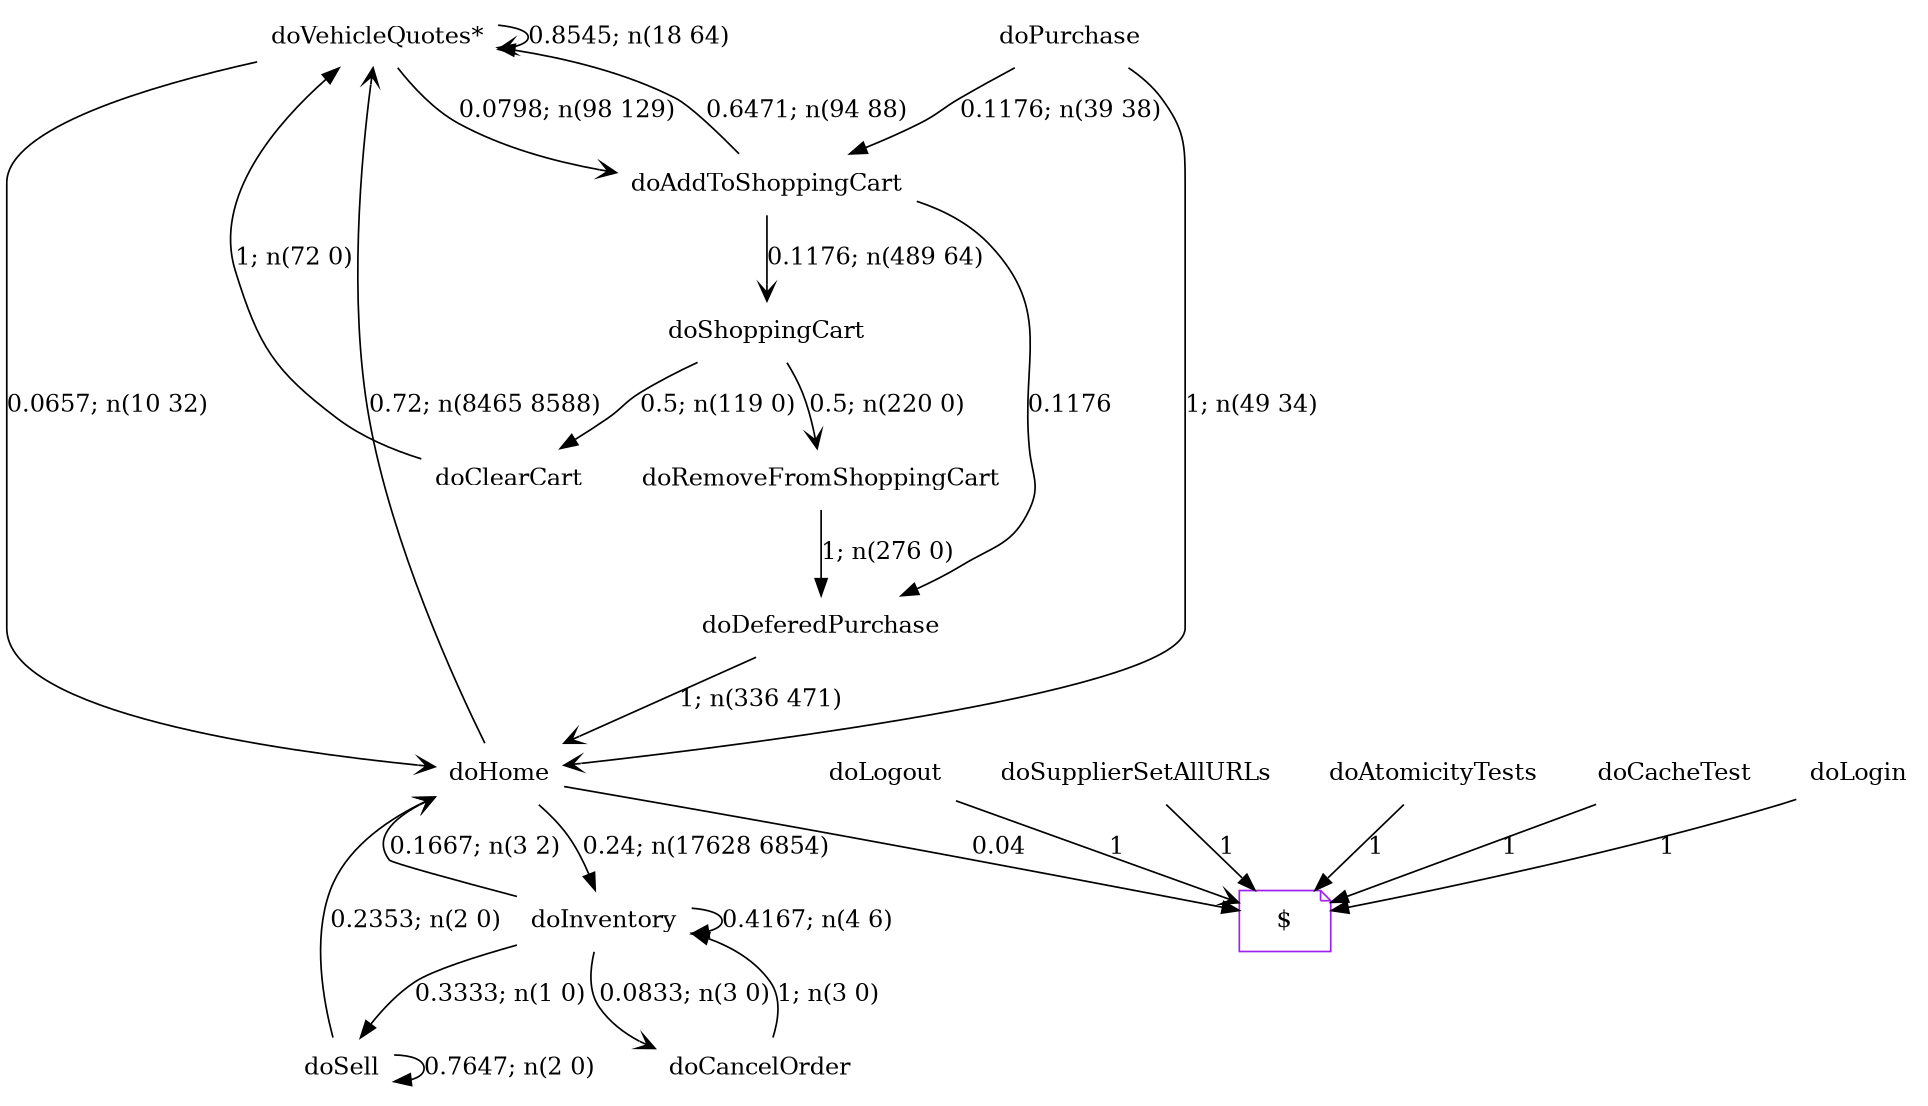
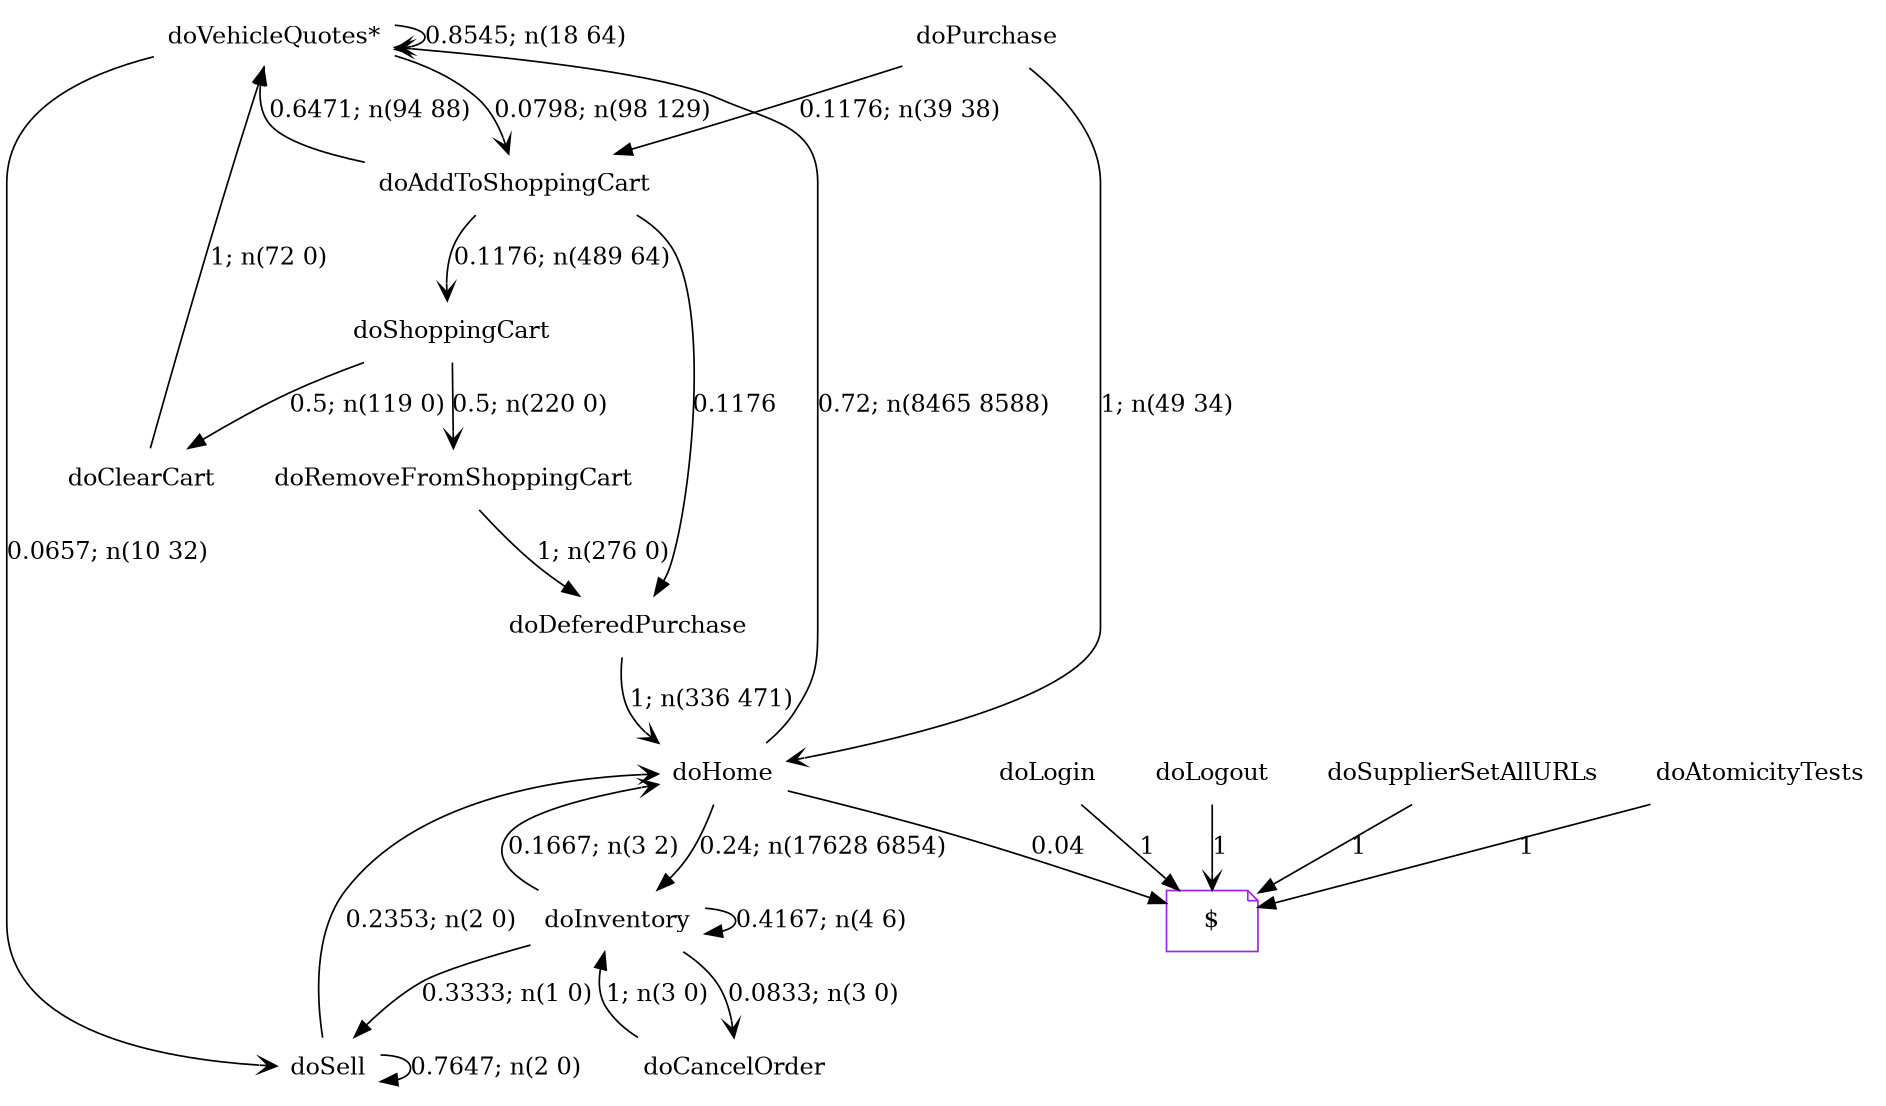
edge "doVehicleQuotes*" -> "doHome": now "doVehicleQuotes*" -> "doSell"
node "doCacheTest": removed
